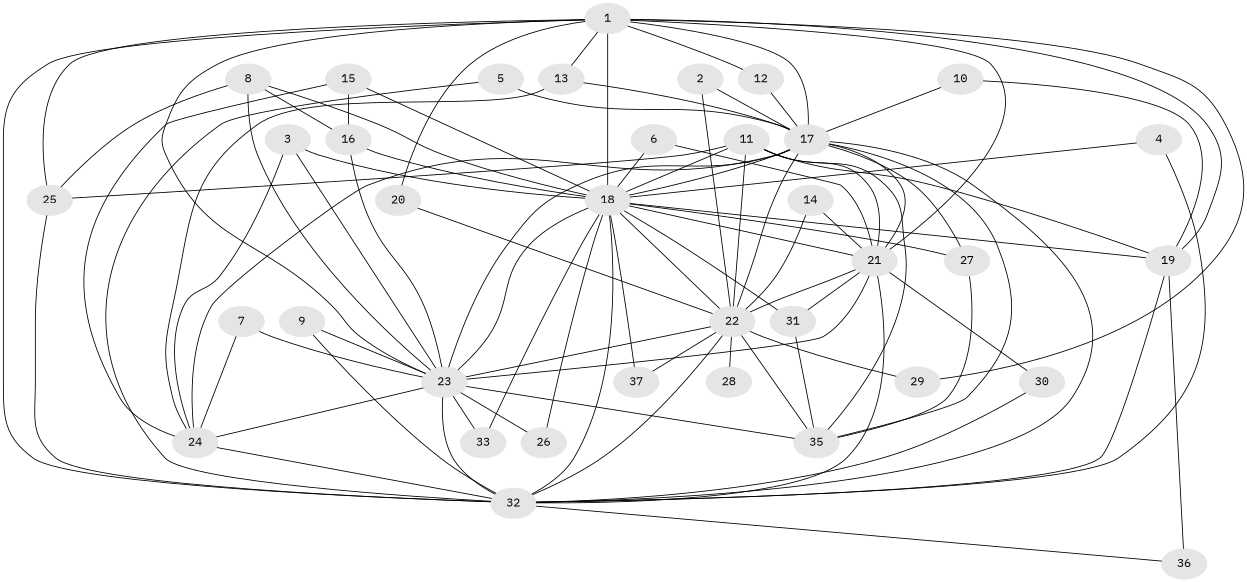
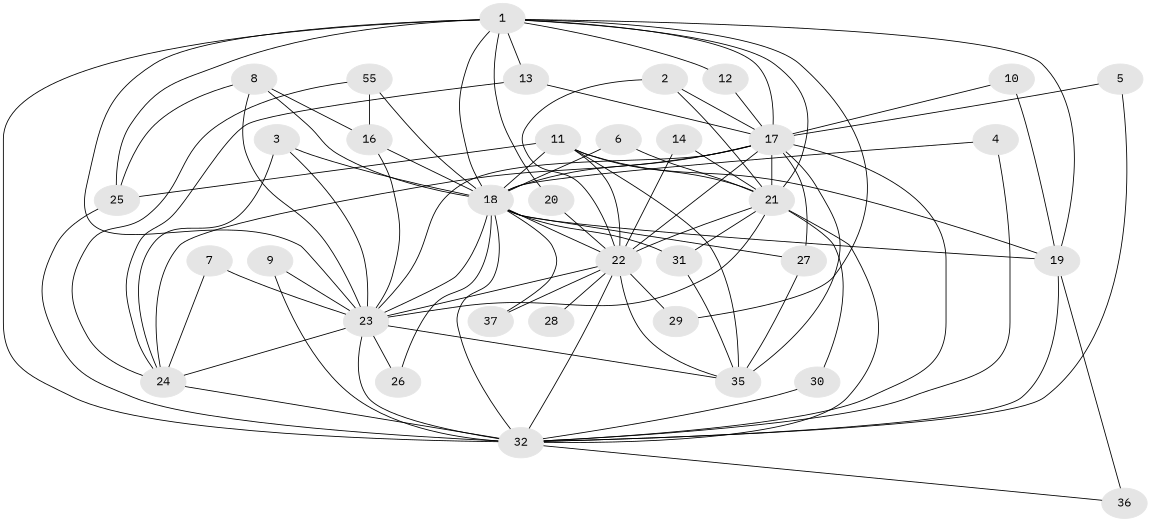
node "15": label "15" -> "55"
edge "18" -- "21": now "2" -- "21"
node "33": removed
